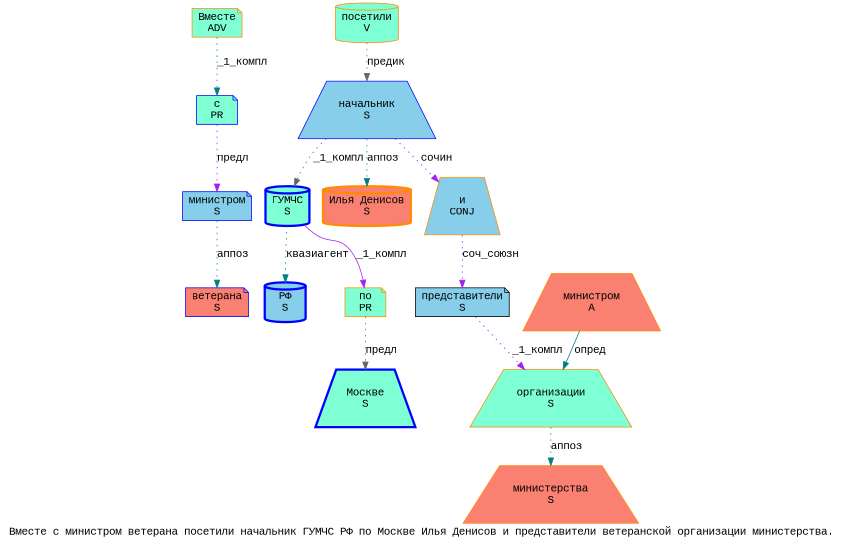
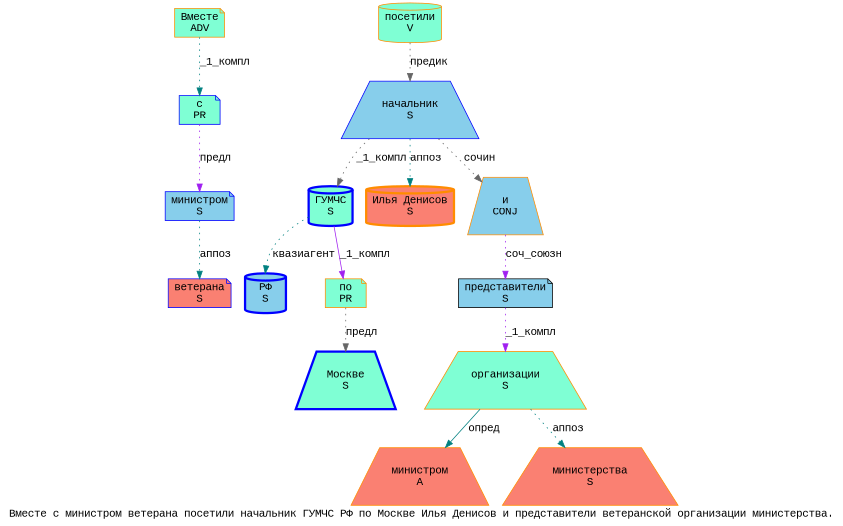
edge "начальник S" -> "и CONJ": color purple -> gray40
edge "министром A" -> "организации S": reversed
